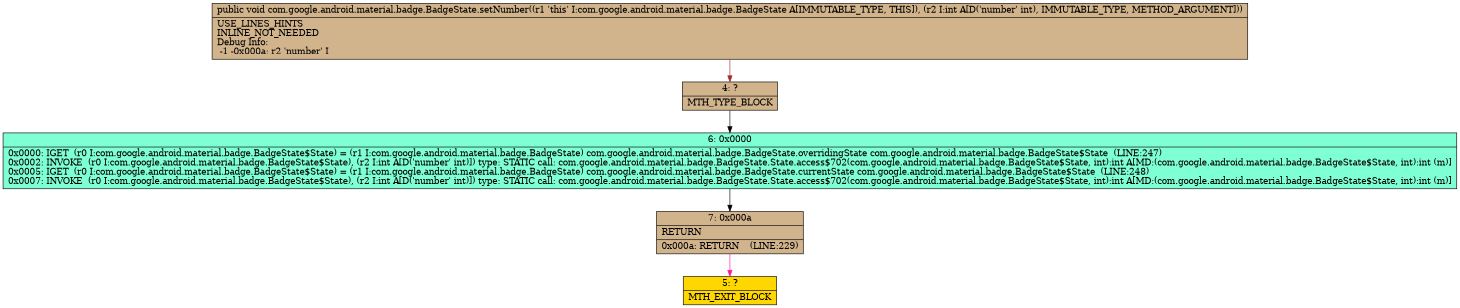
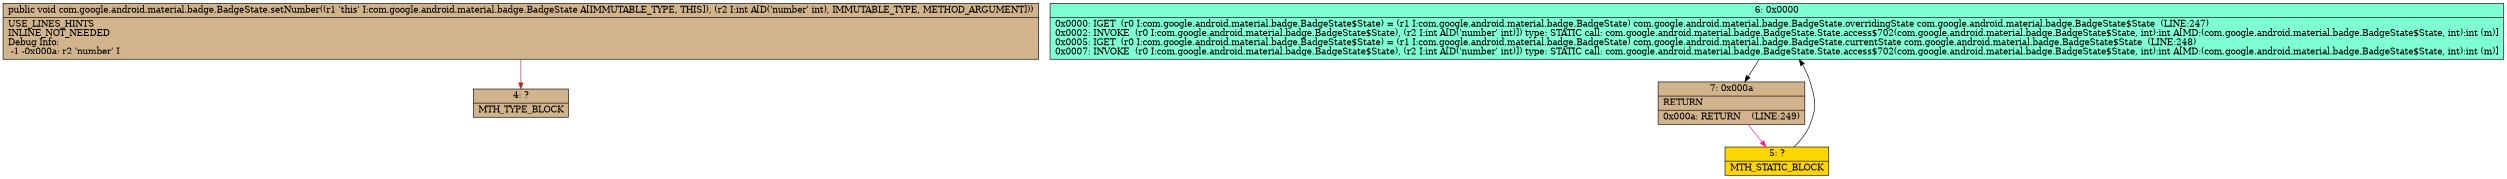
edge "4: ?" -> "6: 0x0000": now "5: ?" -> "6: 0x0000"
node "7: 0x000a": text "0x000a: RETURN    (LINE:229)" -> "0x000a: RETURN    (LINE:249)"
node "5: ?": text "MTH_EXIT_BLOCK" -> "MTH_STATIC_BLOCK"
